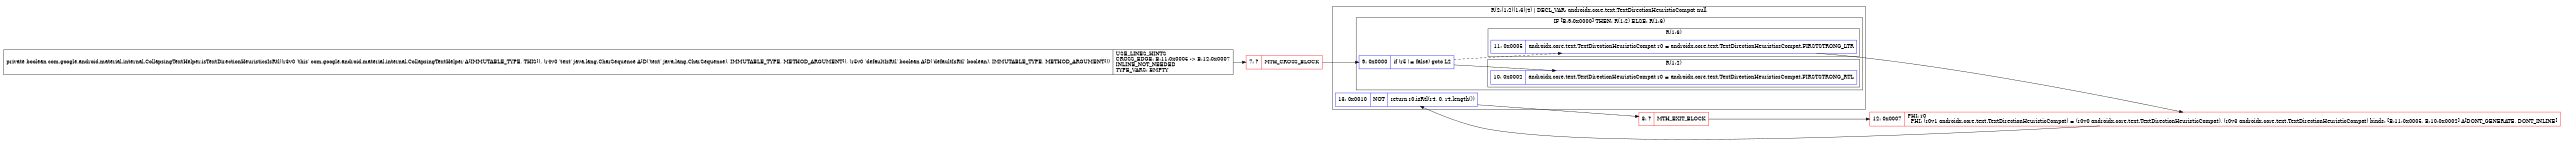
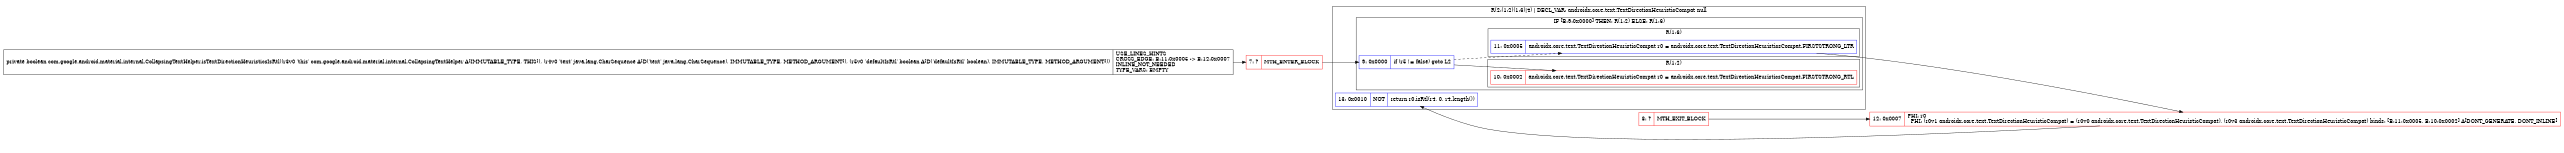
node "7: ?": text "MTH_CROSS_BLOCK" -> "MTH_ENTER_BLOCK"
node "10: 0x0002": color blue -> red
edge "13: 0x0010" -> "8: ?": removed
